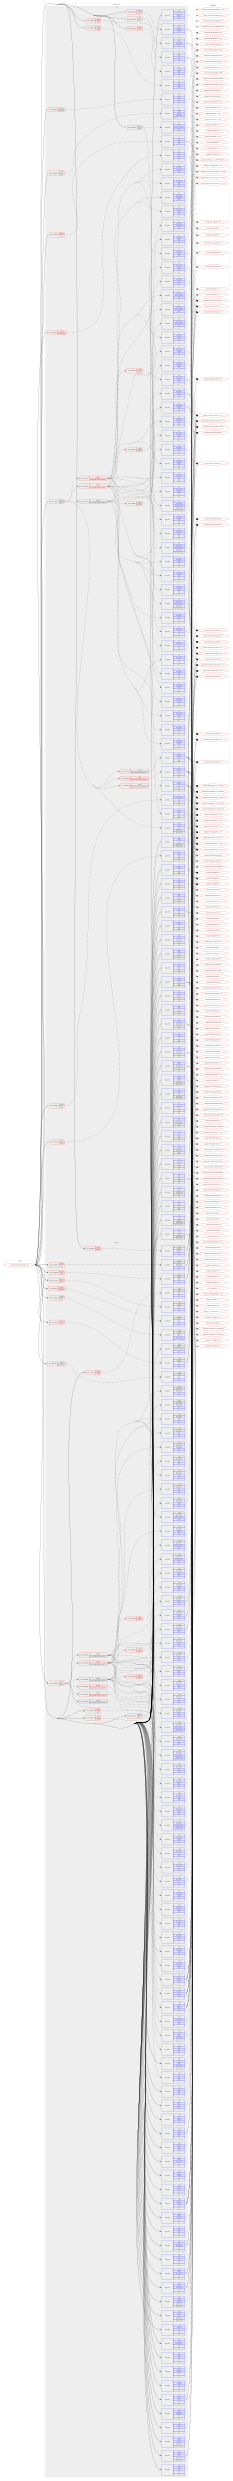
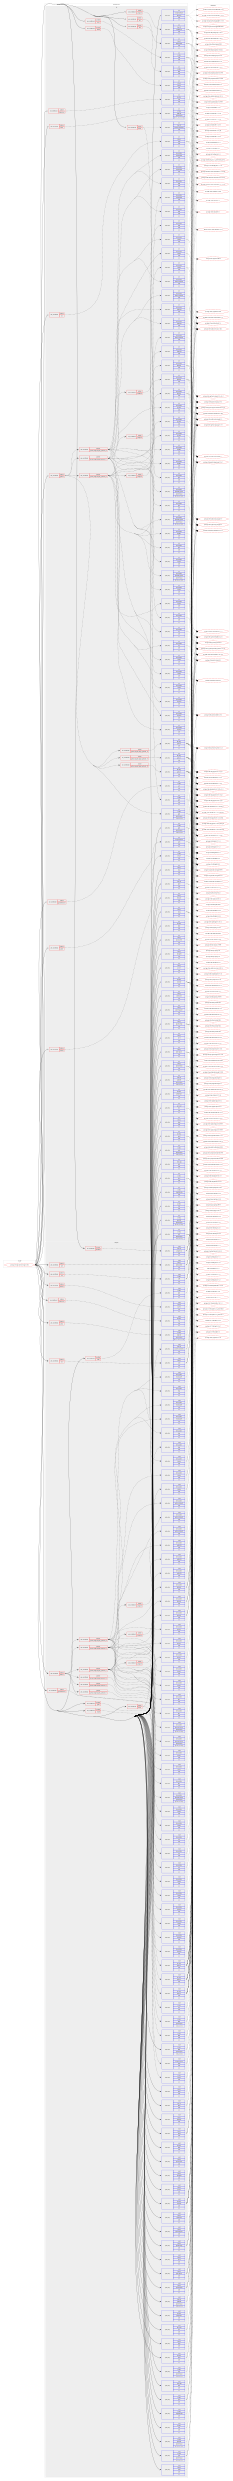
node "portage://dev-libs/protobuf-22.5-r2": removed
